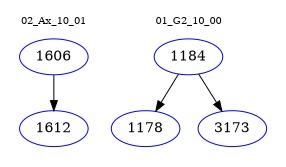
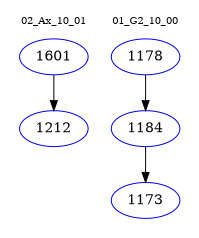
node "1606": label "1606" -> "1601"
edge "1184" -> "1178": reversed
node "1612": label "1612" -> "1212"
node "3173": label "3173" -> "1173"
